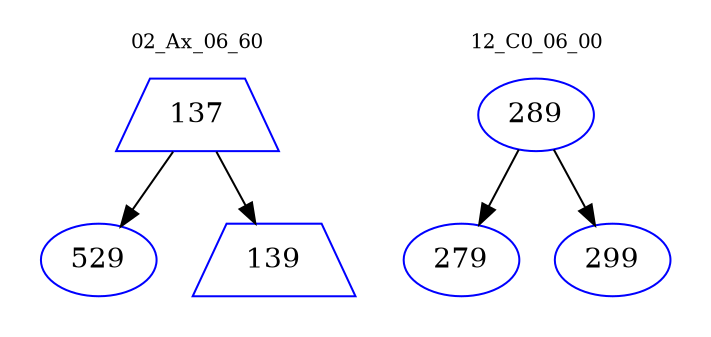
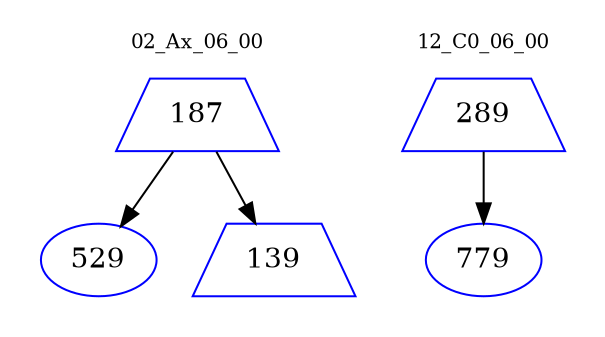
cluster "02_Ax_06_60": label "02_Ax_06_60" -> "02_Ax_06_00"
node "137": label "137" -> "187"
node "289": shape ellipse -> trapezium
node "279": label "279" -> "779"
node "299": removed
